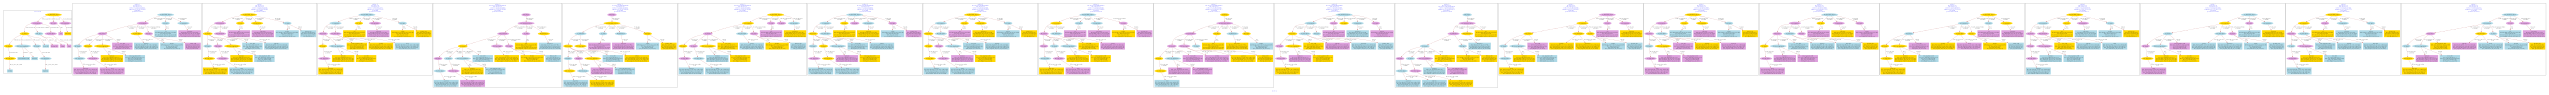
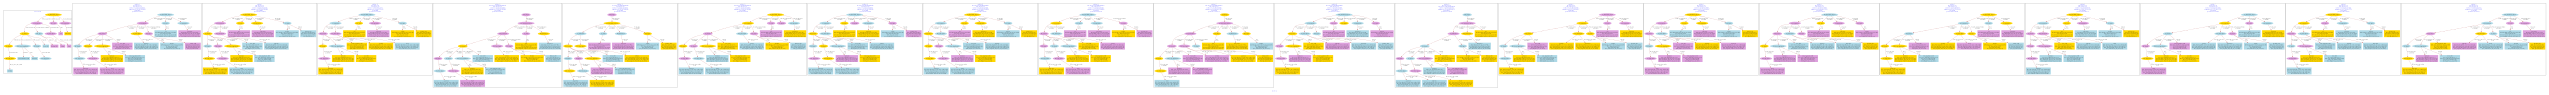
node "Begin Date": removed
